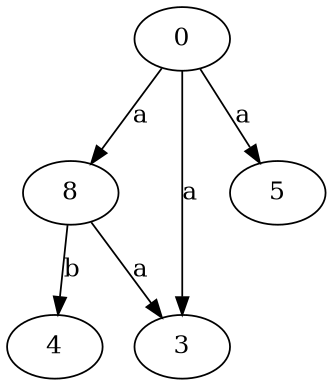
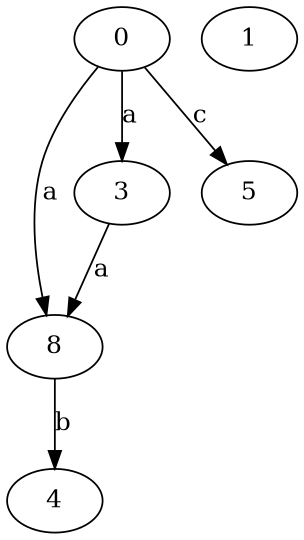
node "1": added
edge "0" -> "5": label "a" -> "c"
edge "8" -> "3": reversed
